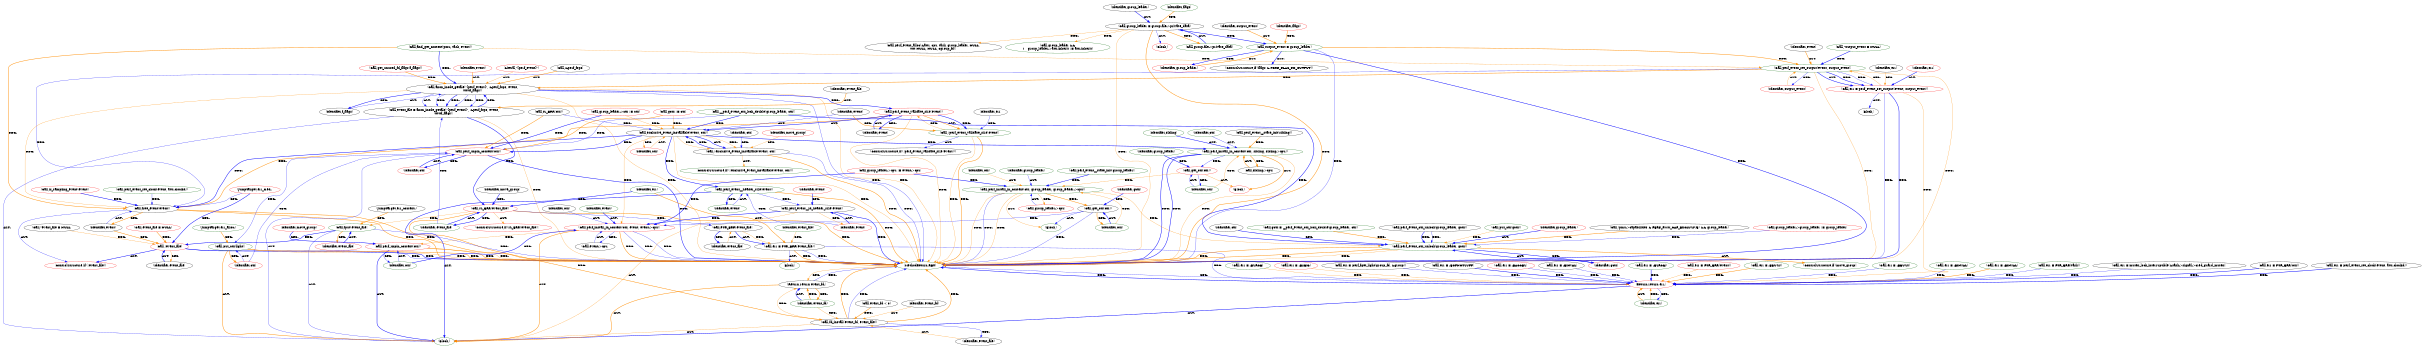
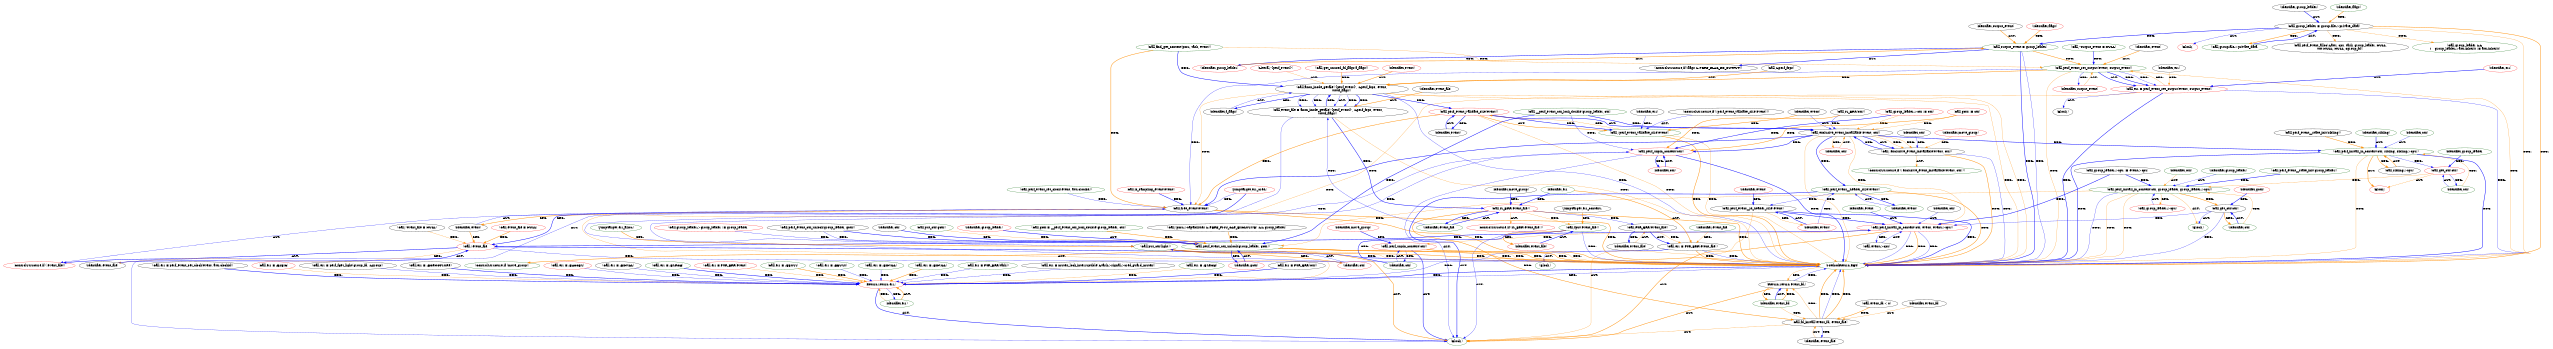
edge "(Call,!perf_event_validate_size(event))" -> "(ControlStructure,if (!perf_event_validate_size(event)))": reversed
node "(Call,group_leader->cpu != event->cpu)": color red -> black
